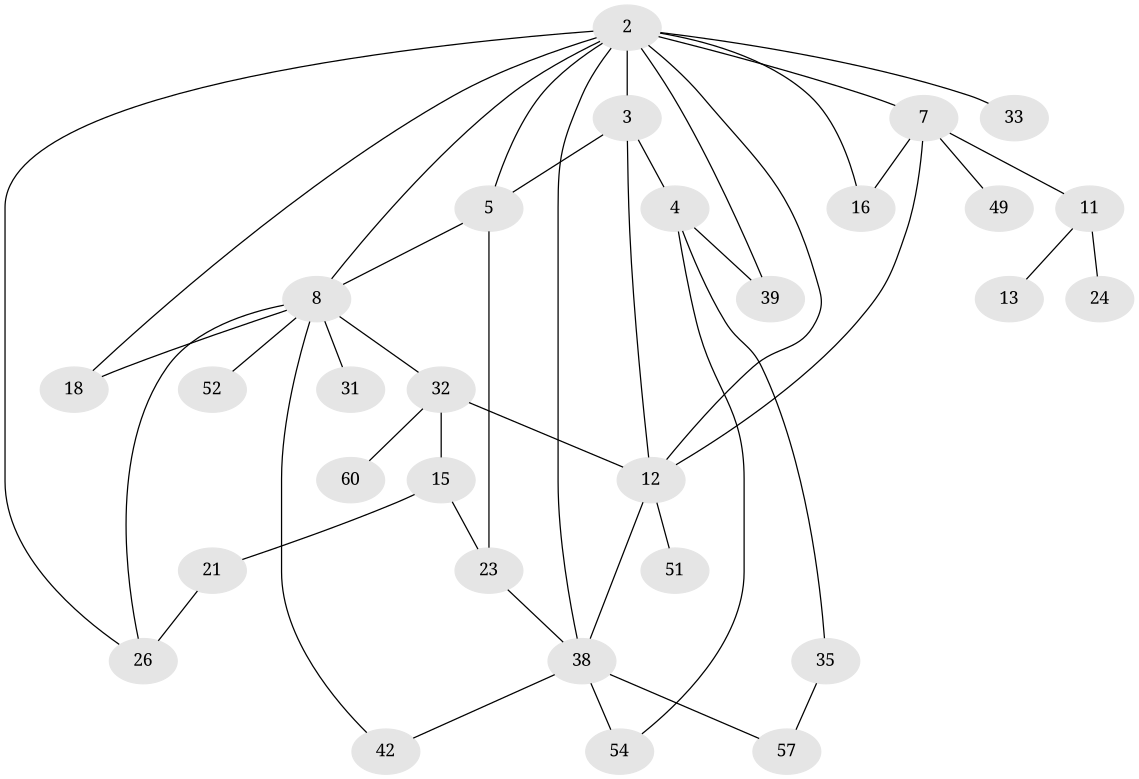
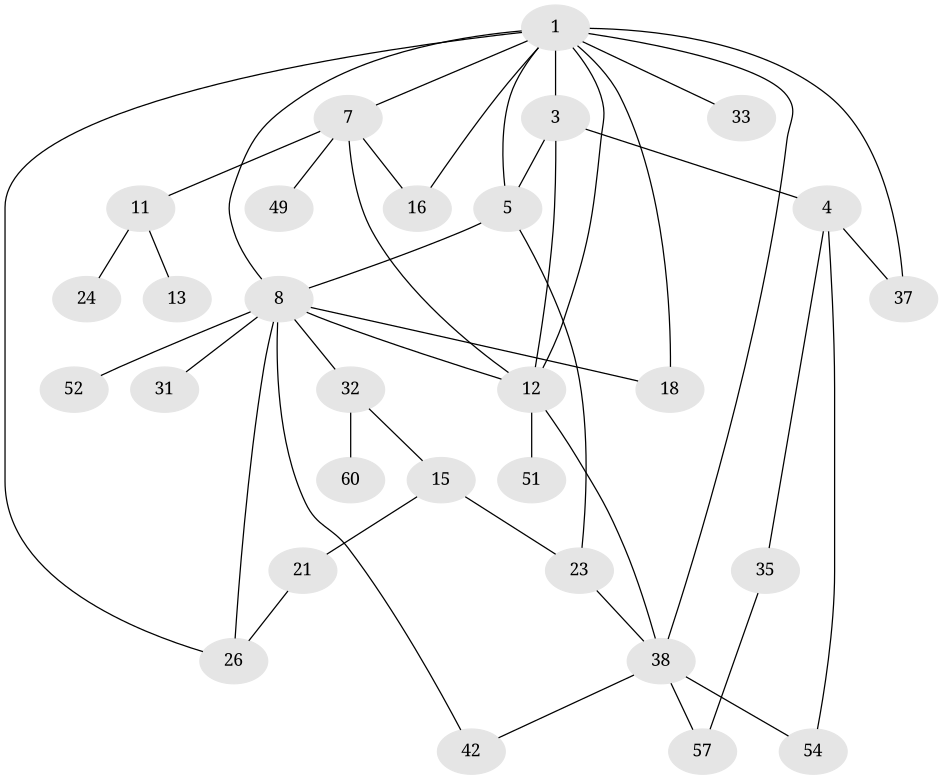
node "2": label "2" -> "1"
node "39": label "39" -> "37"
edge "32" -- "12": now "8" -- "12"
